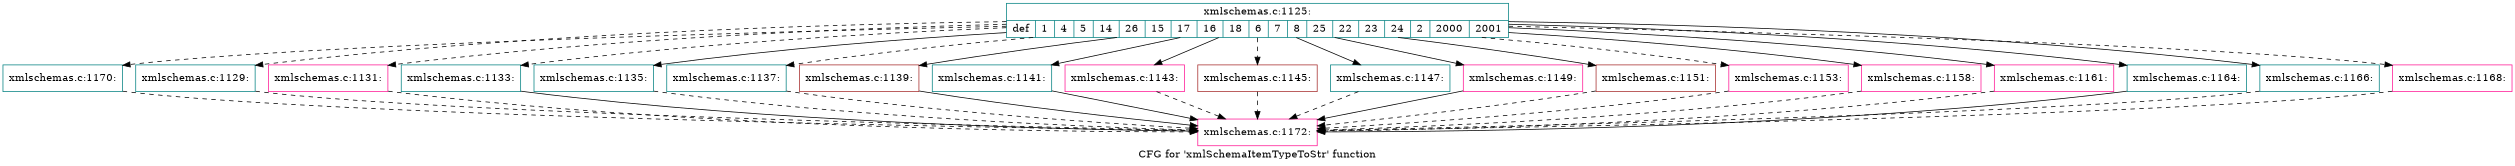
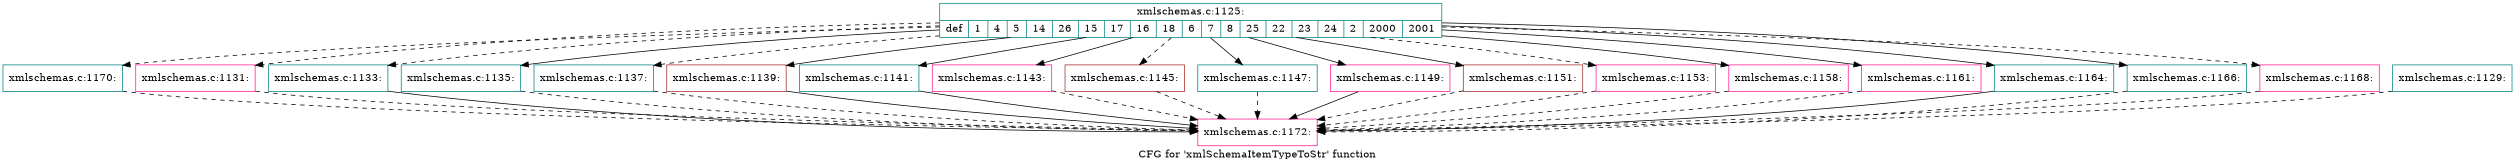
edge "xmlschemas.c:1125:" -> "xmlschemas.c:1129:": removed
